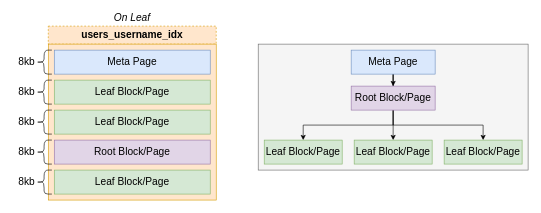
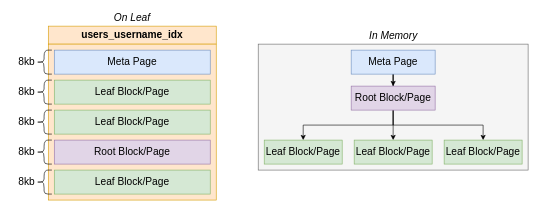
node "users_username_idx": style dashed -> solid
node "In Memory": added
